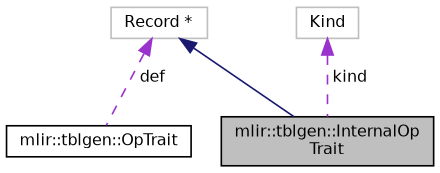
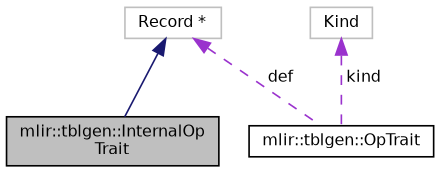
edge "mlir::tblgen::InternalOp Trait" -> "Kind": now "mlir::tblgen::OpTrait" -> "Kind"
